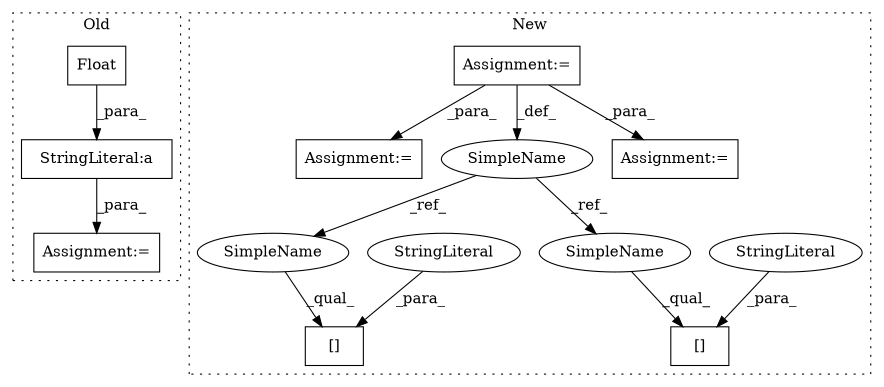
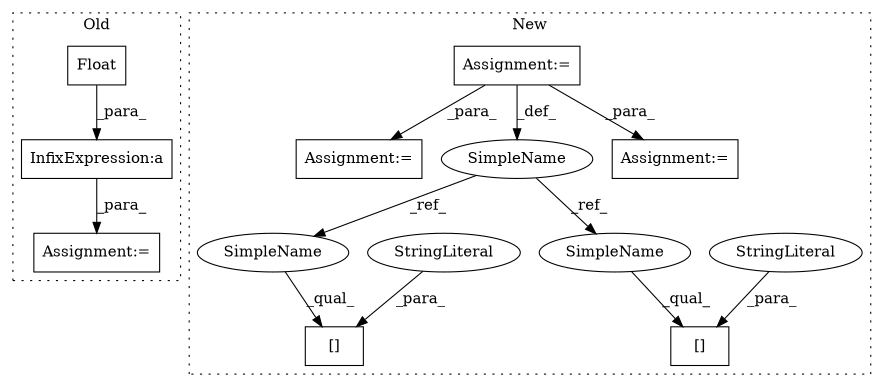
node "StringLiteral:a": label "StringLiteral:a" -> "InfixExpression:a"
